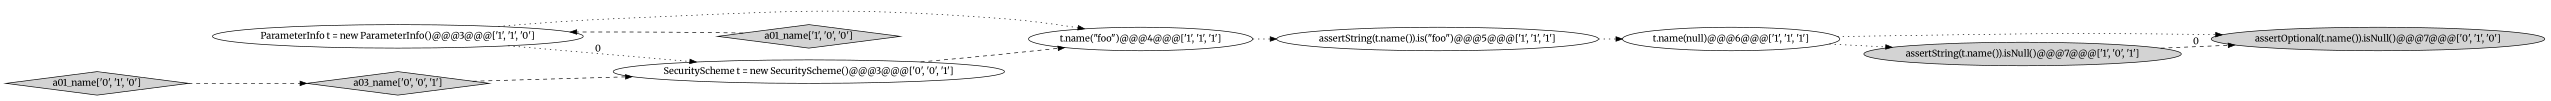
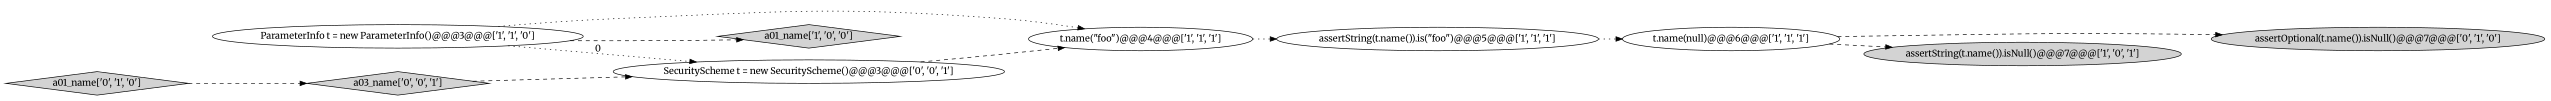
edge "a01_name['1', '0', '0']" -> "ParameterInfo t = new ParameterInfo()@@@3@@@['1', '1', '0']": reversed
edge "t.name(null)@@@6@@@['1', '1', '1']" -> "assertOptional(t.name()).isNull()@@@7@@@['0', '1', '0']": style dotted -> dashed
edge "t.name(null)@@@6@@@['1', '1', '1']" -> "assertString(t.name()).isNull()@@@7@@@['1', '0', '1']": style dotted -> dashed
edge "assertString(t.name()).isNull()@@@7@@@['1', '0', '1']" -> "assertOptional(t.name()).isNull()@@@7@@@['0', '1', '0']": removed, label "0"
